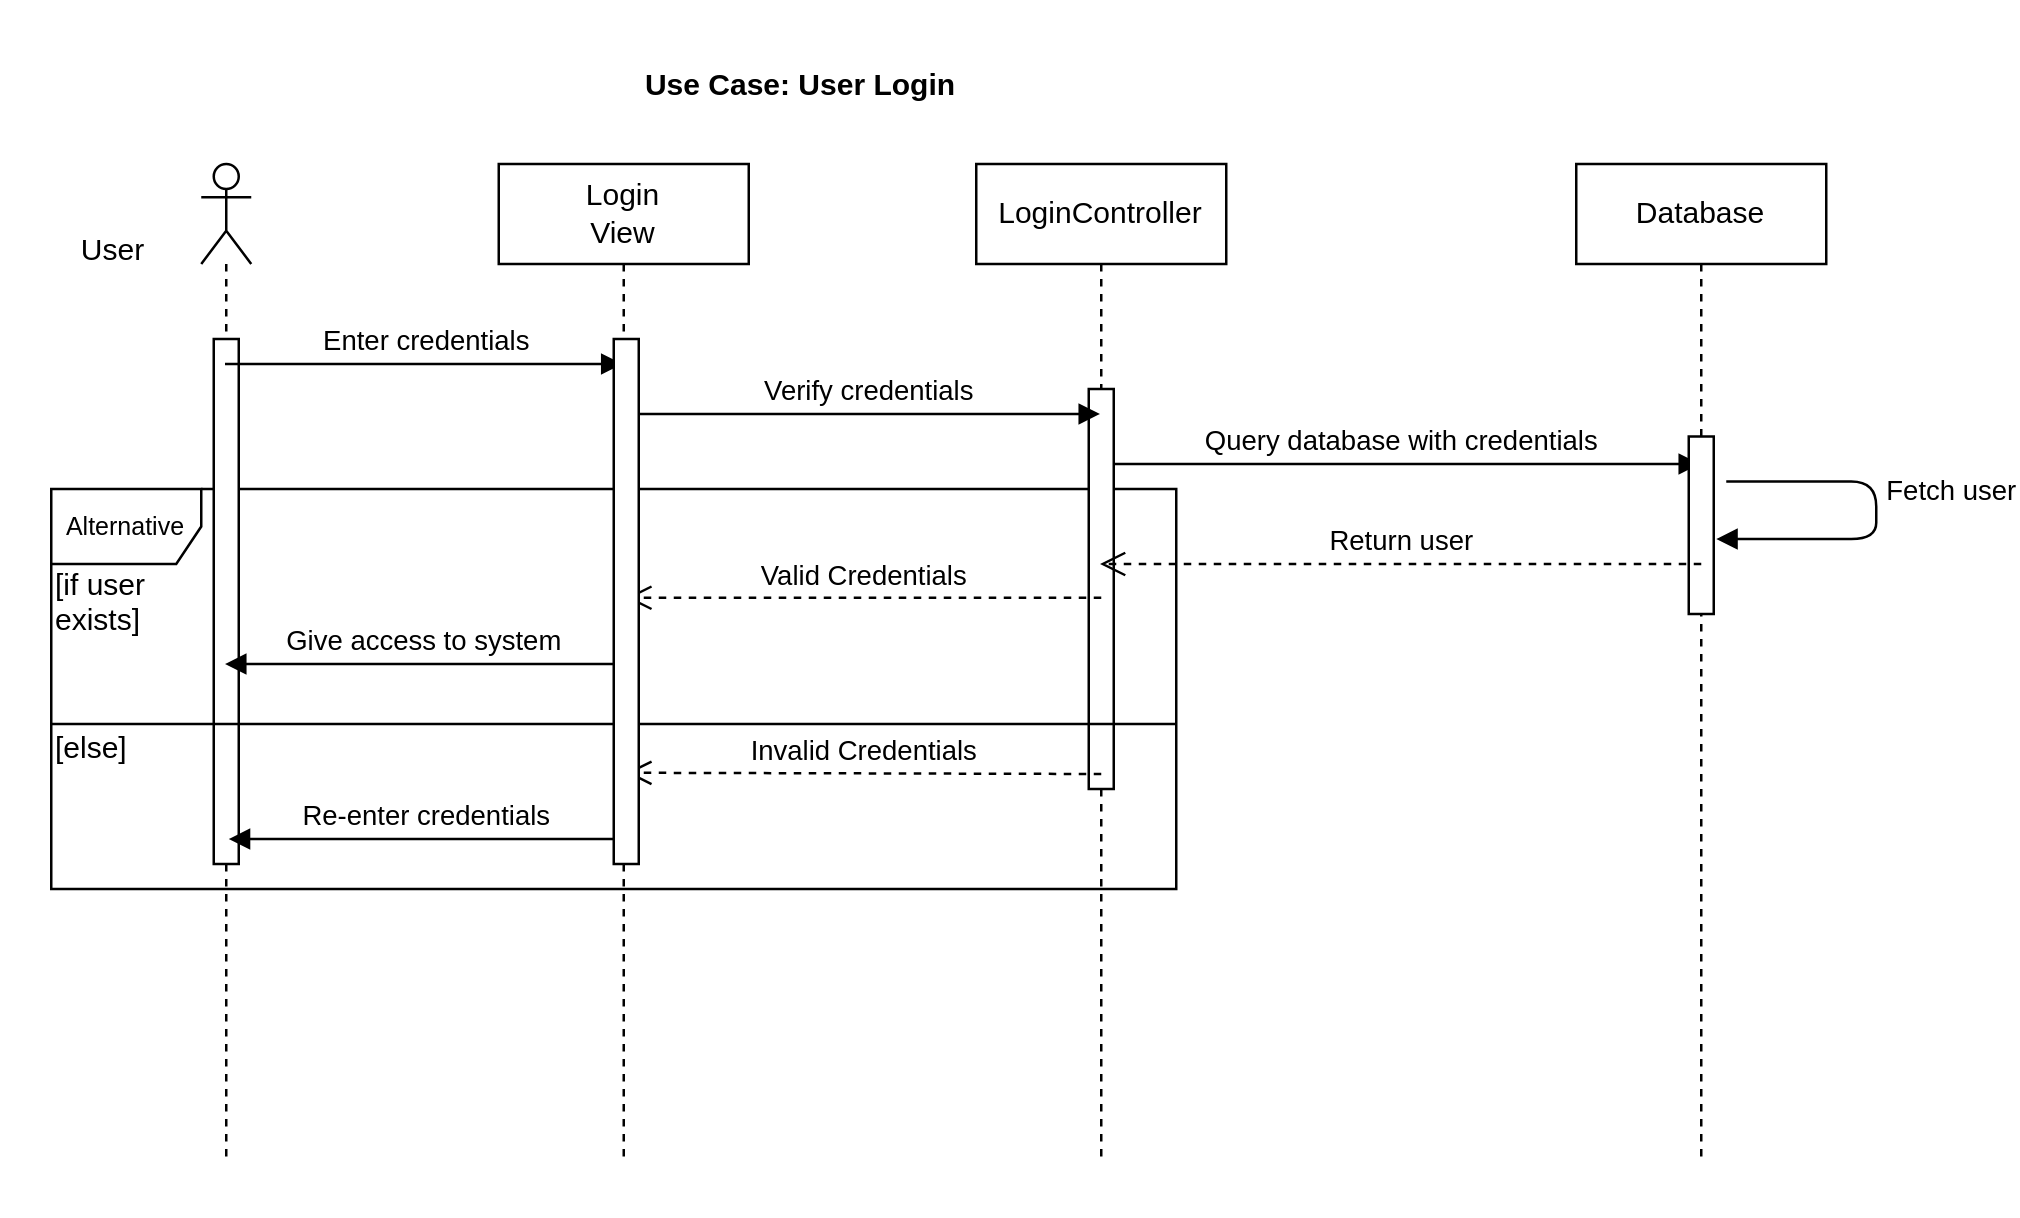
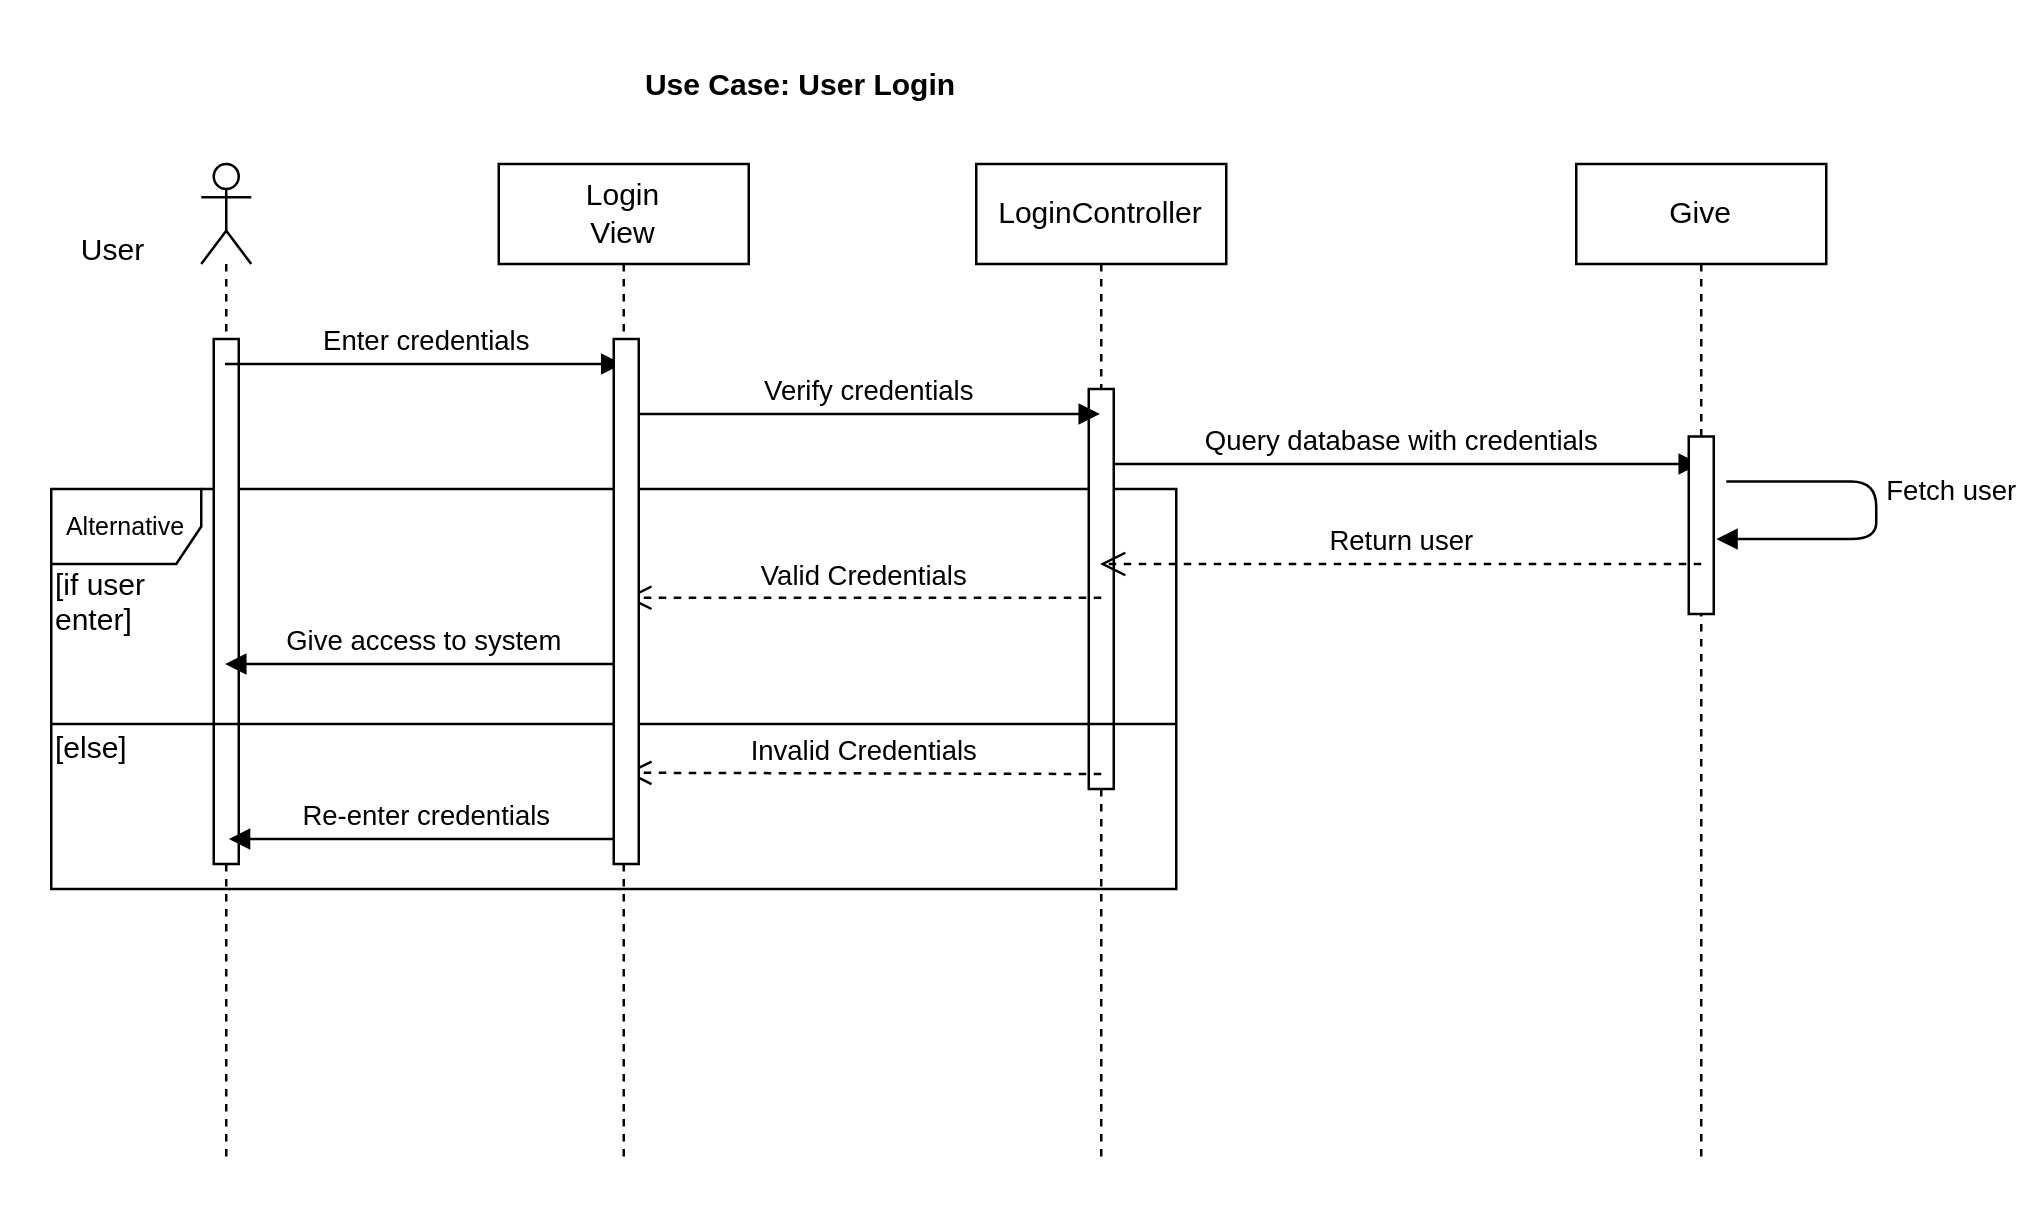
node "Database": label "Database" -> "Give"
node "[if user exists]": label "[if user exists]" -> "[if user enter]"
